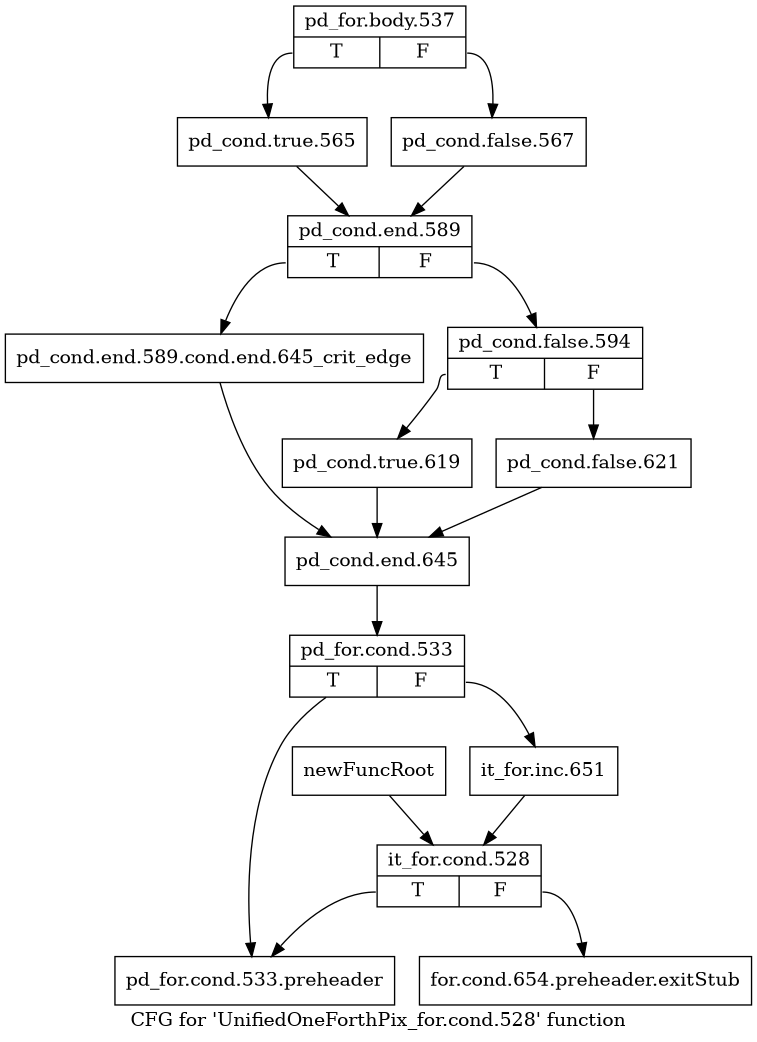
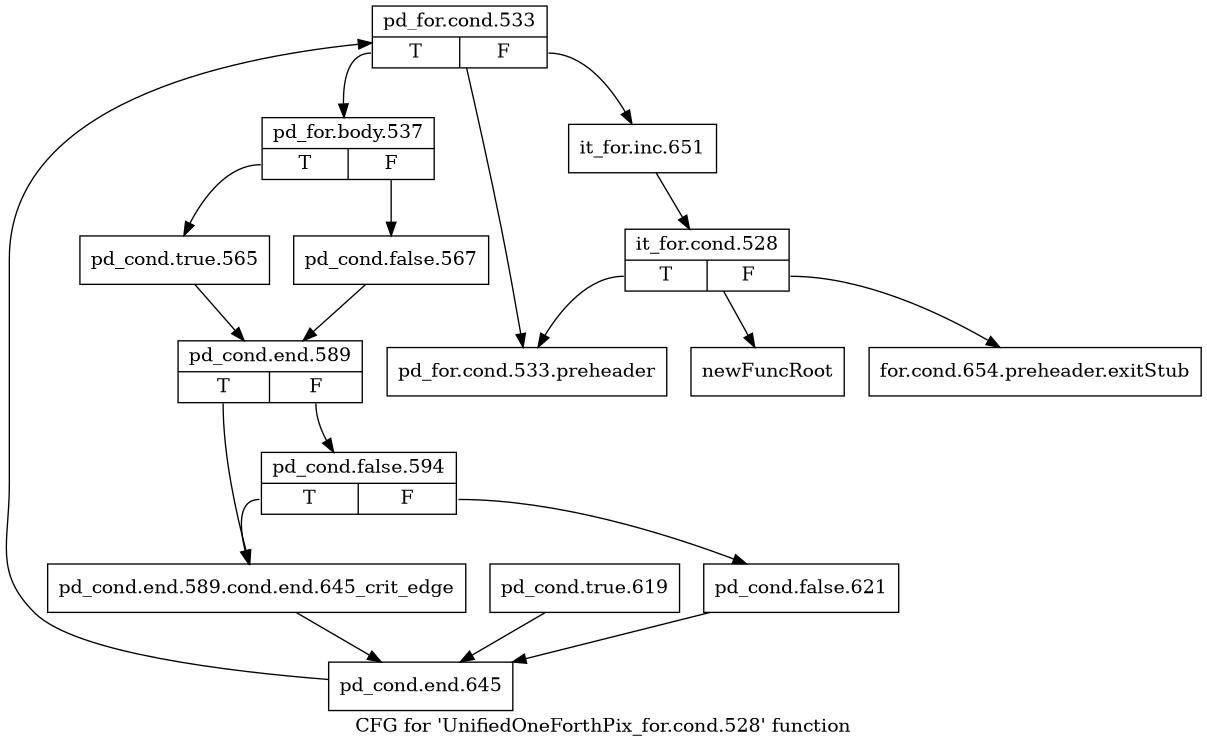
edge "pd_for.cond.533" -> "pd_for.body.537": added
edge "pd_cond.false.594" -> "pd_cond.true.619": now "pd_cond.false.594" -> "pd_cond.end.589.cond.end.645_crit_edge"
edge "newFuncRoot" -> "it_for.cond.528": reversed
